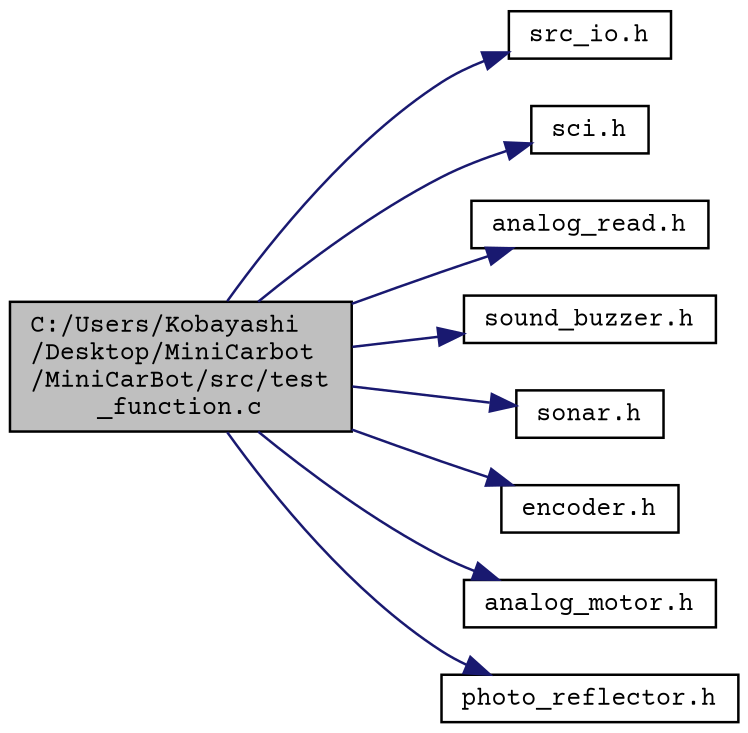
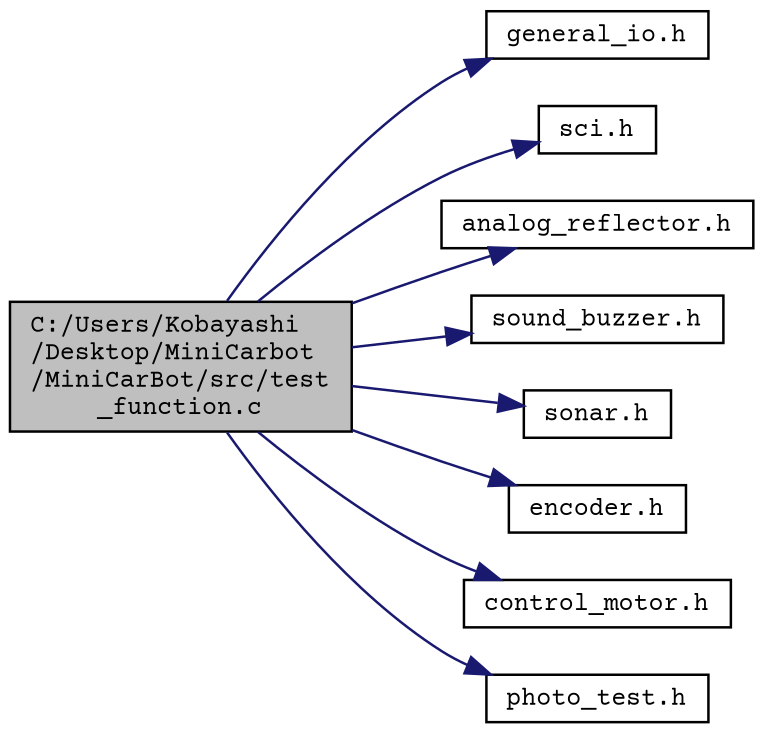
node "src_io.h": label "src_io.h" -> "general_io.h"
node "analog_read.h": label "analog_read.h" -> "analog_reflector.h"
node "analog_motor.h": label "analog_motor.h" -> "control_motor.h"
node "photo_reflector.h": label "photo_reflector.h" -> "photo_test.h"
